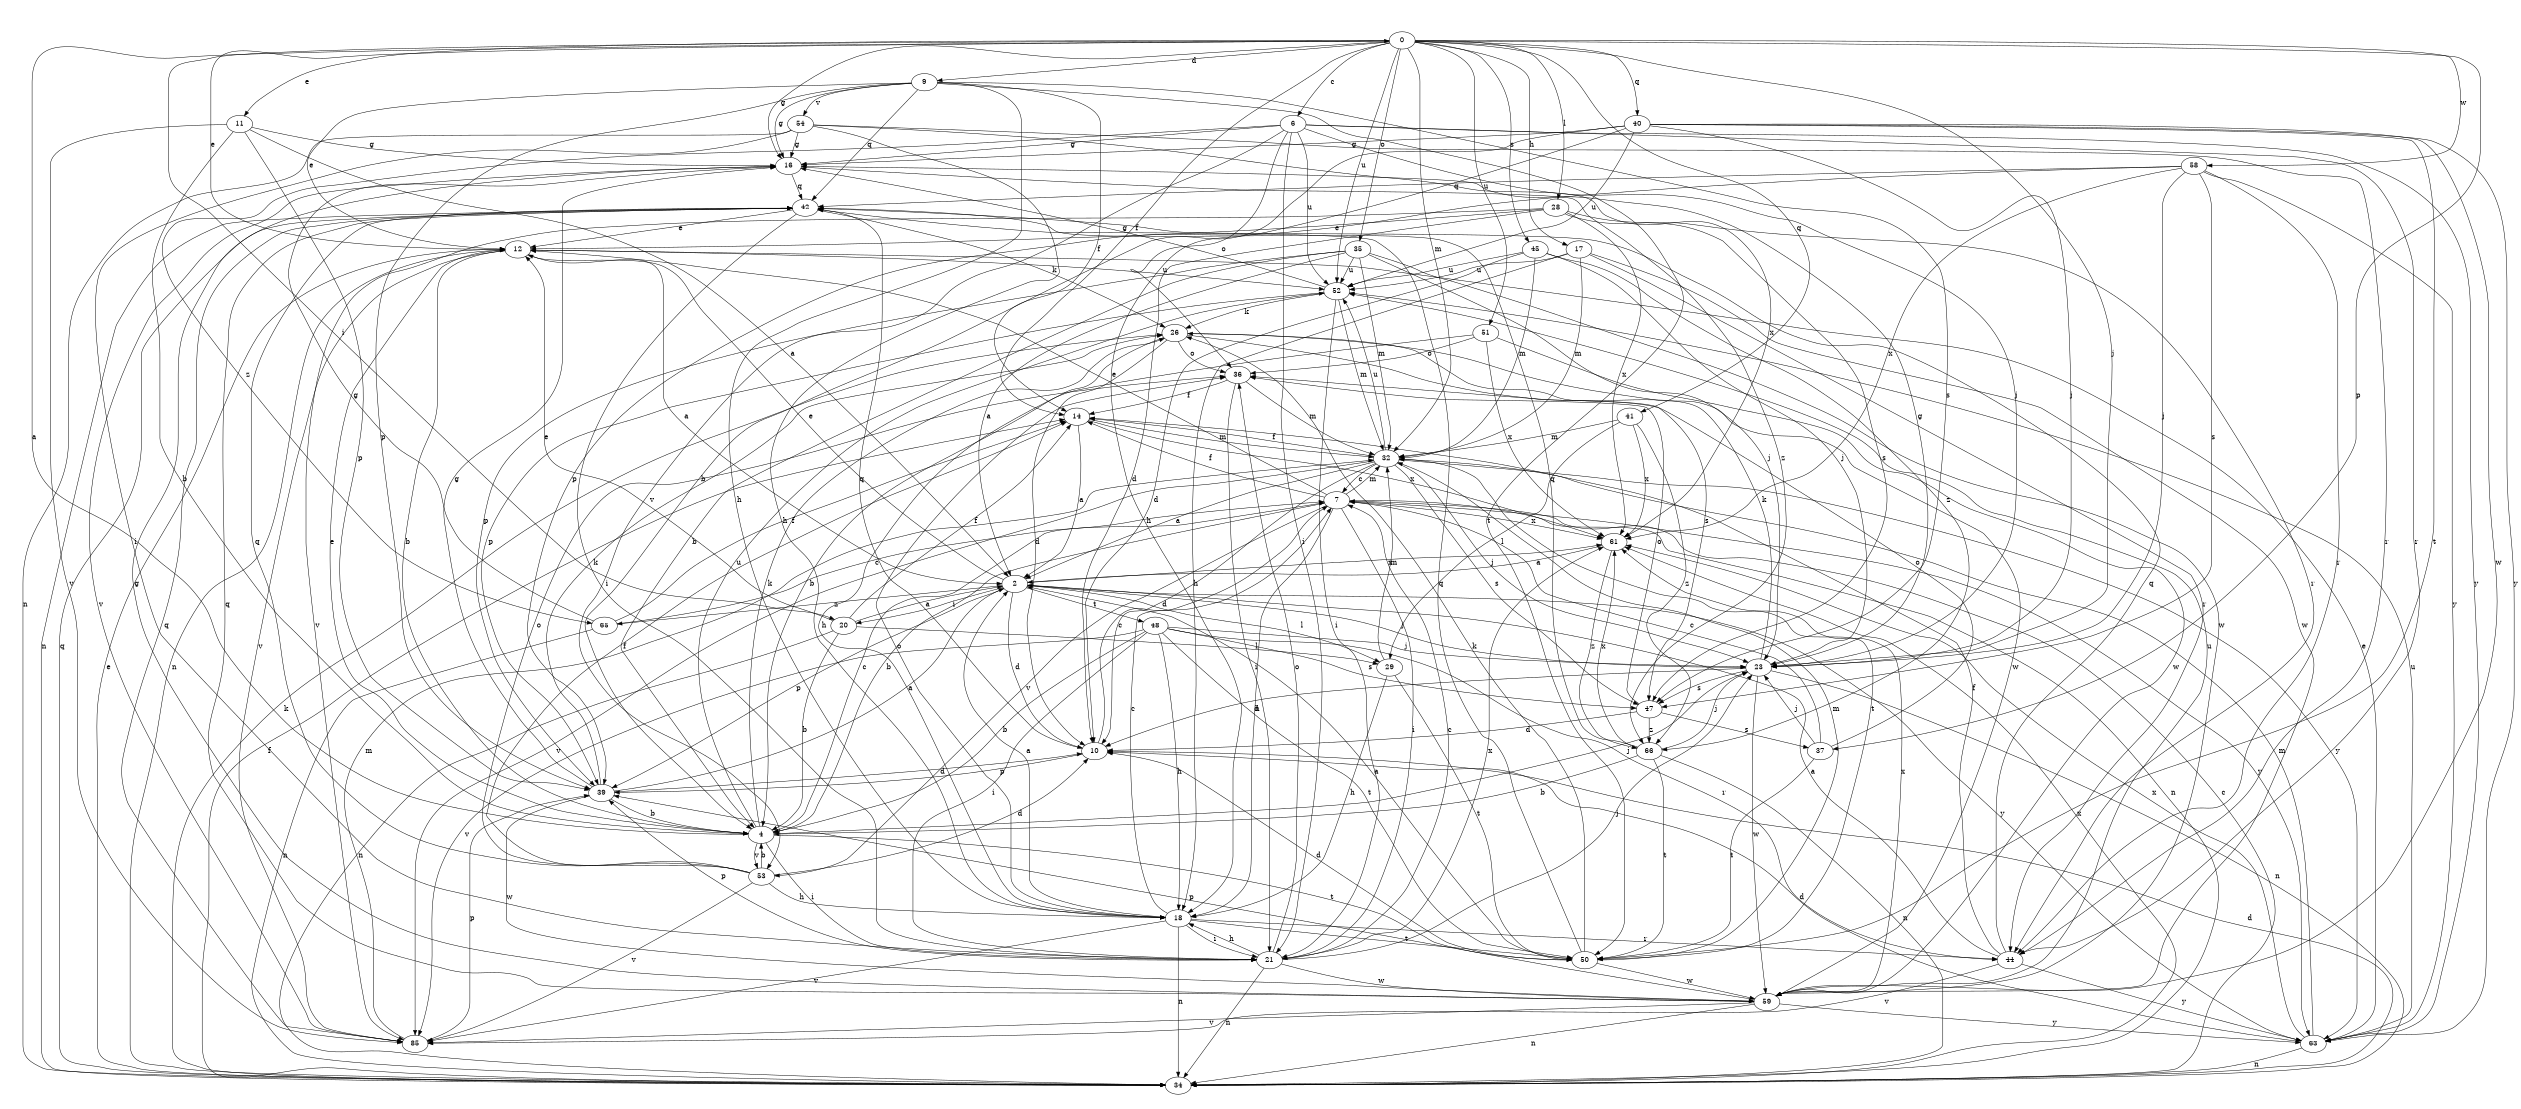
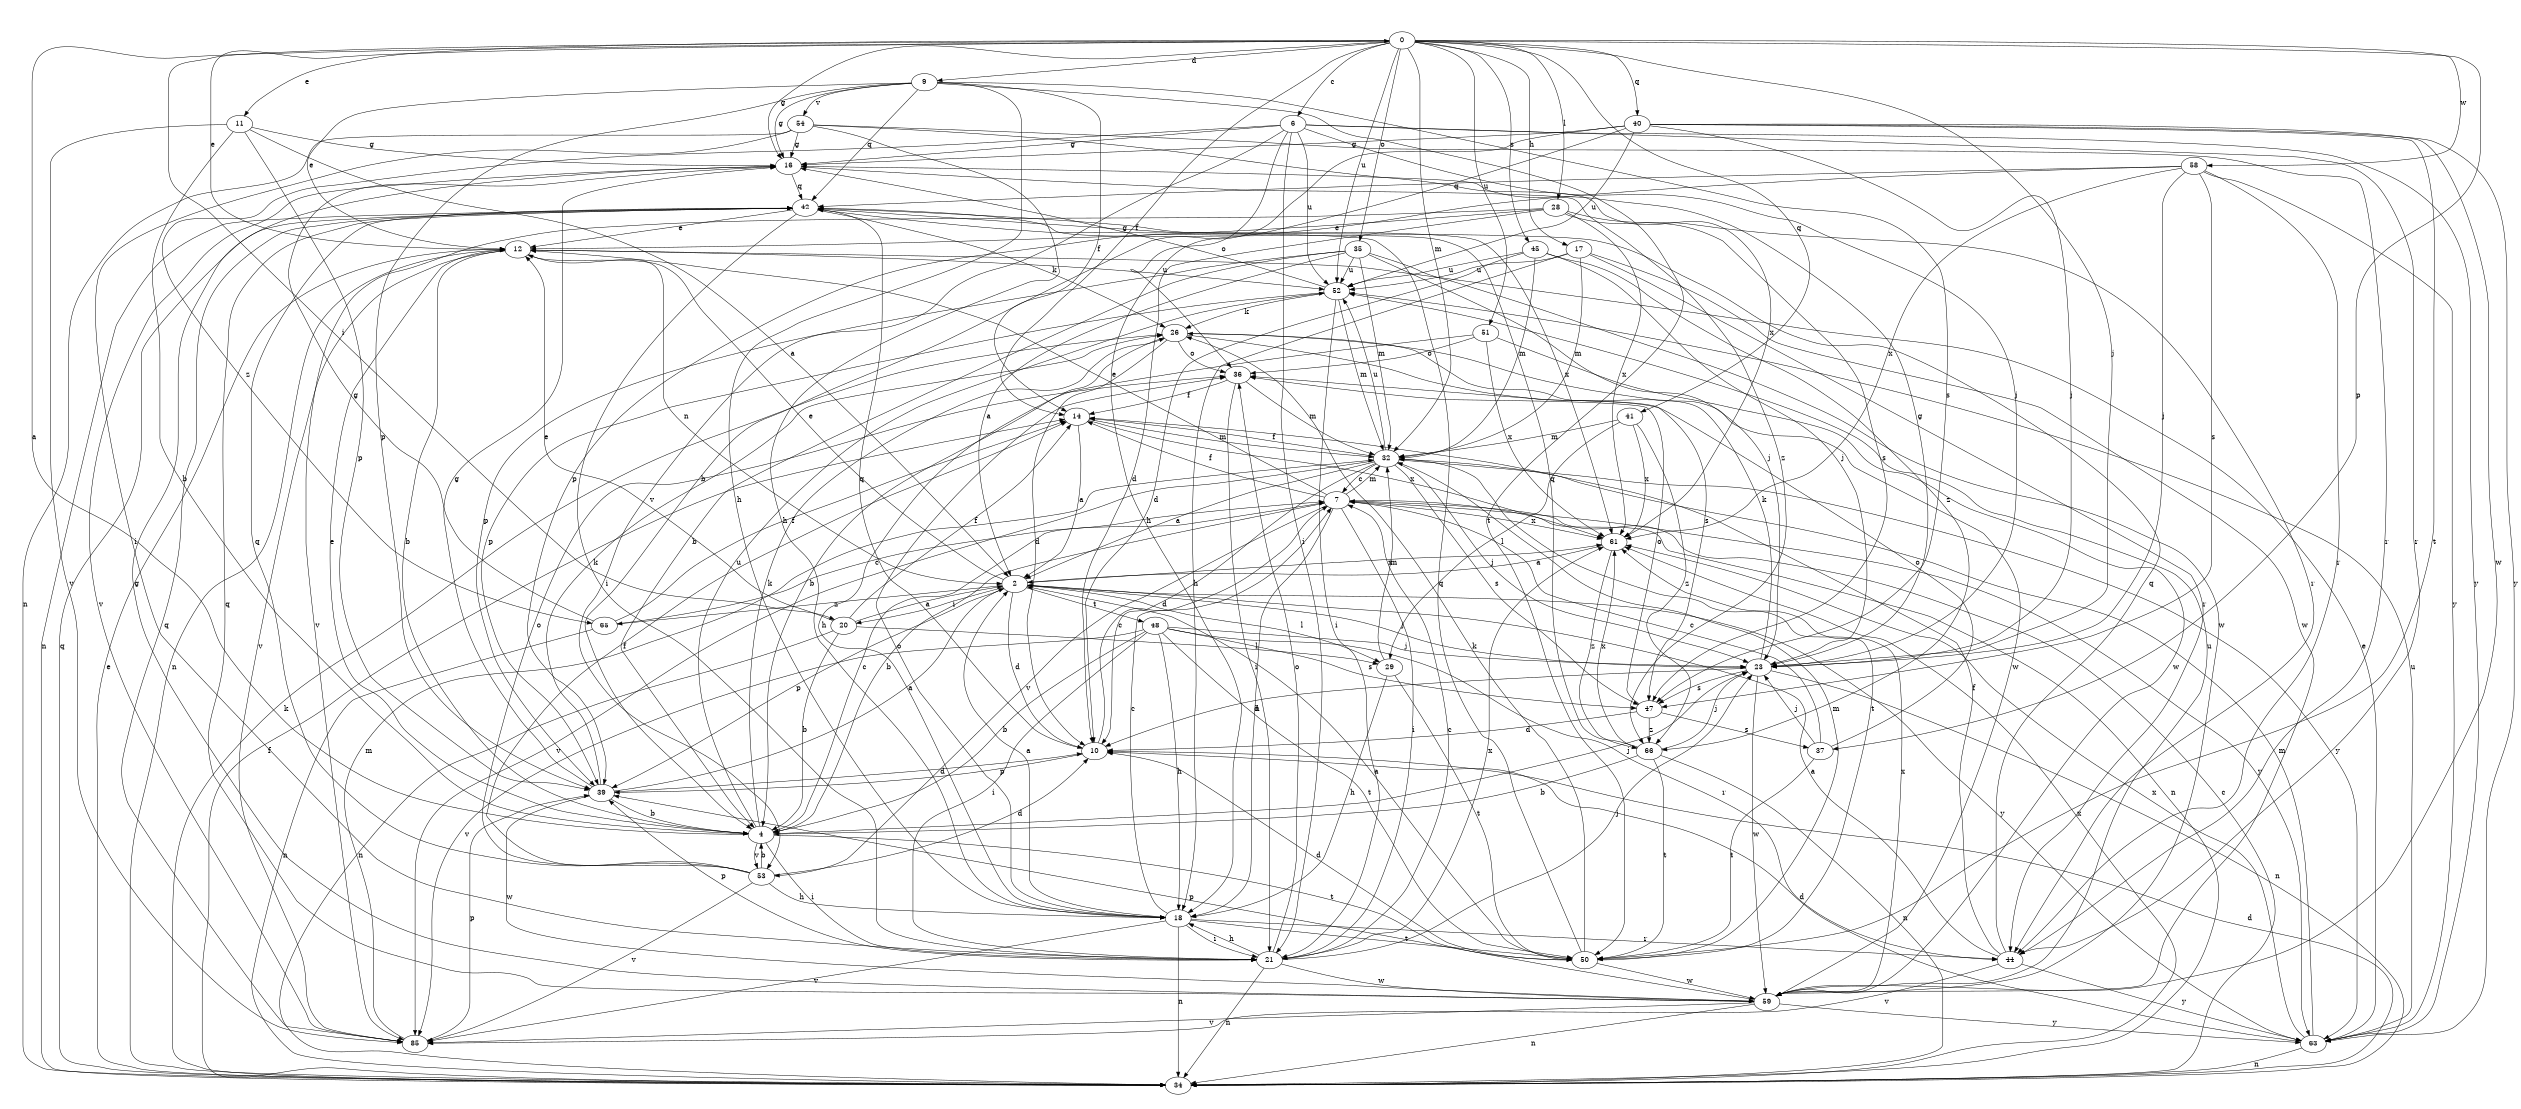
edge "42" -> "61": added, label "x"
edge "12" -> "2": label "a" -> "n"
